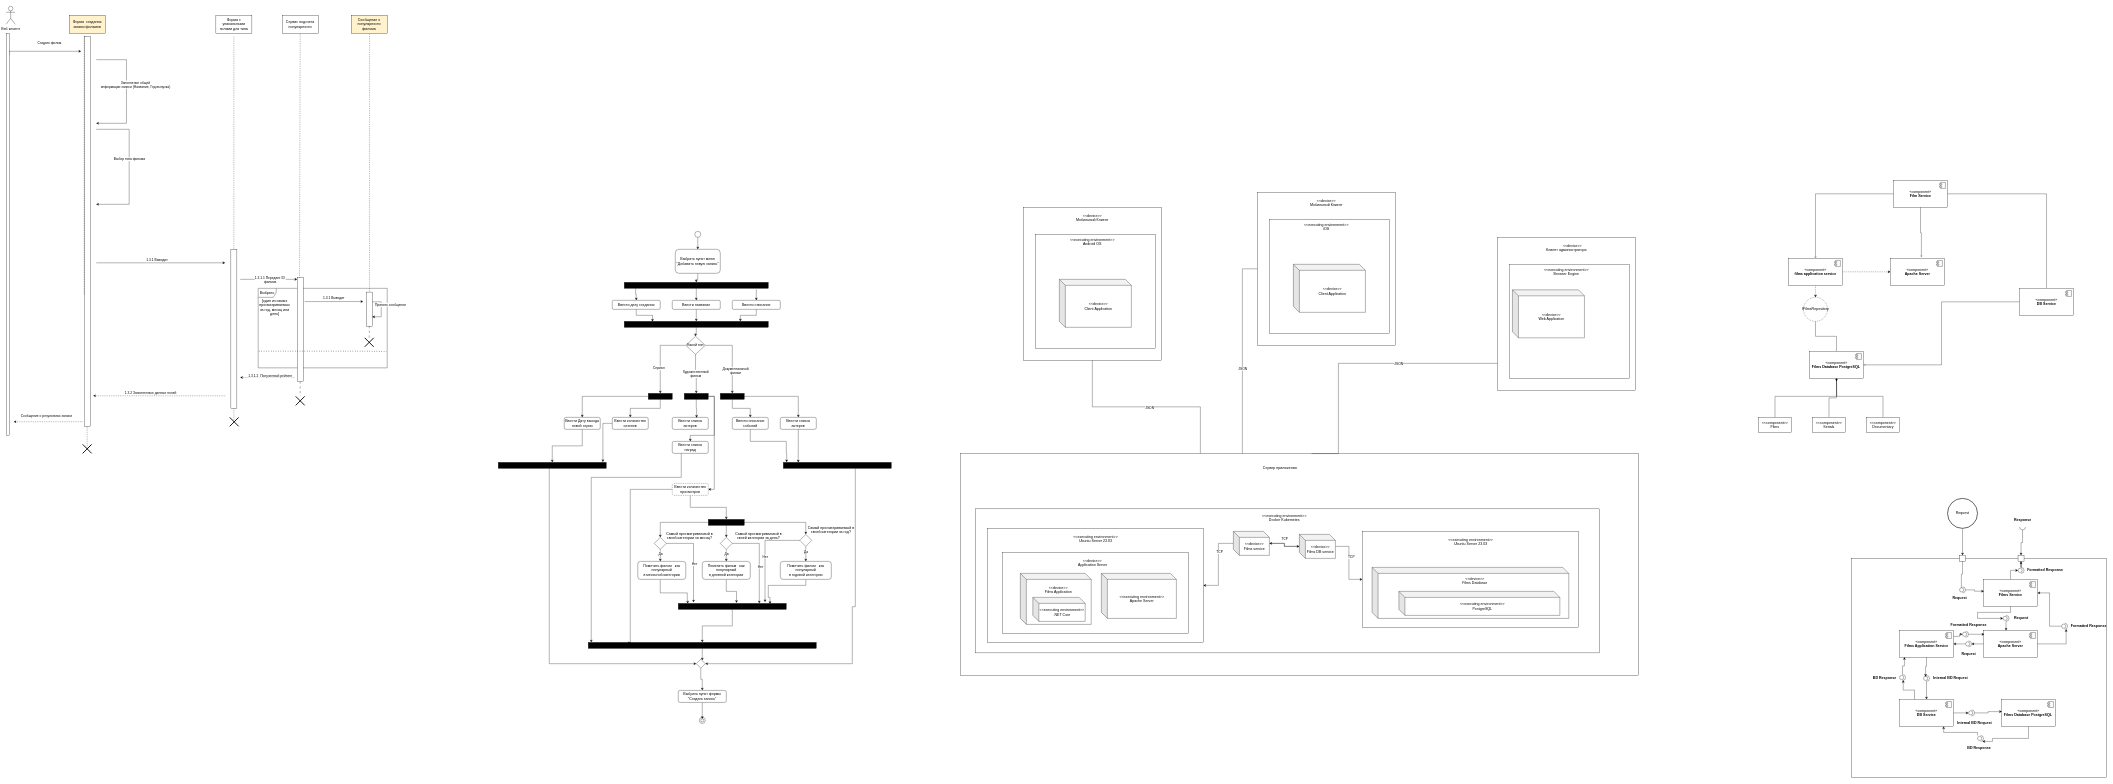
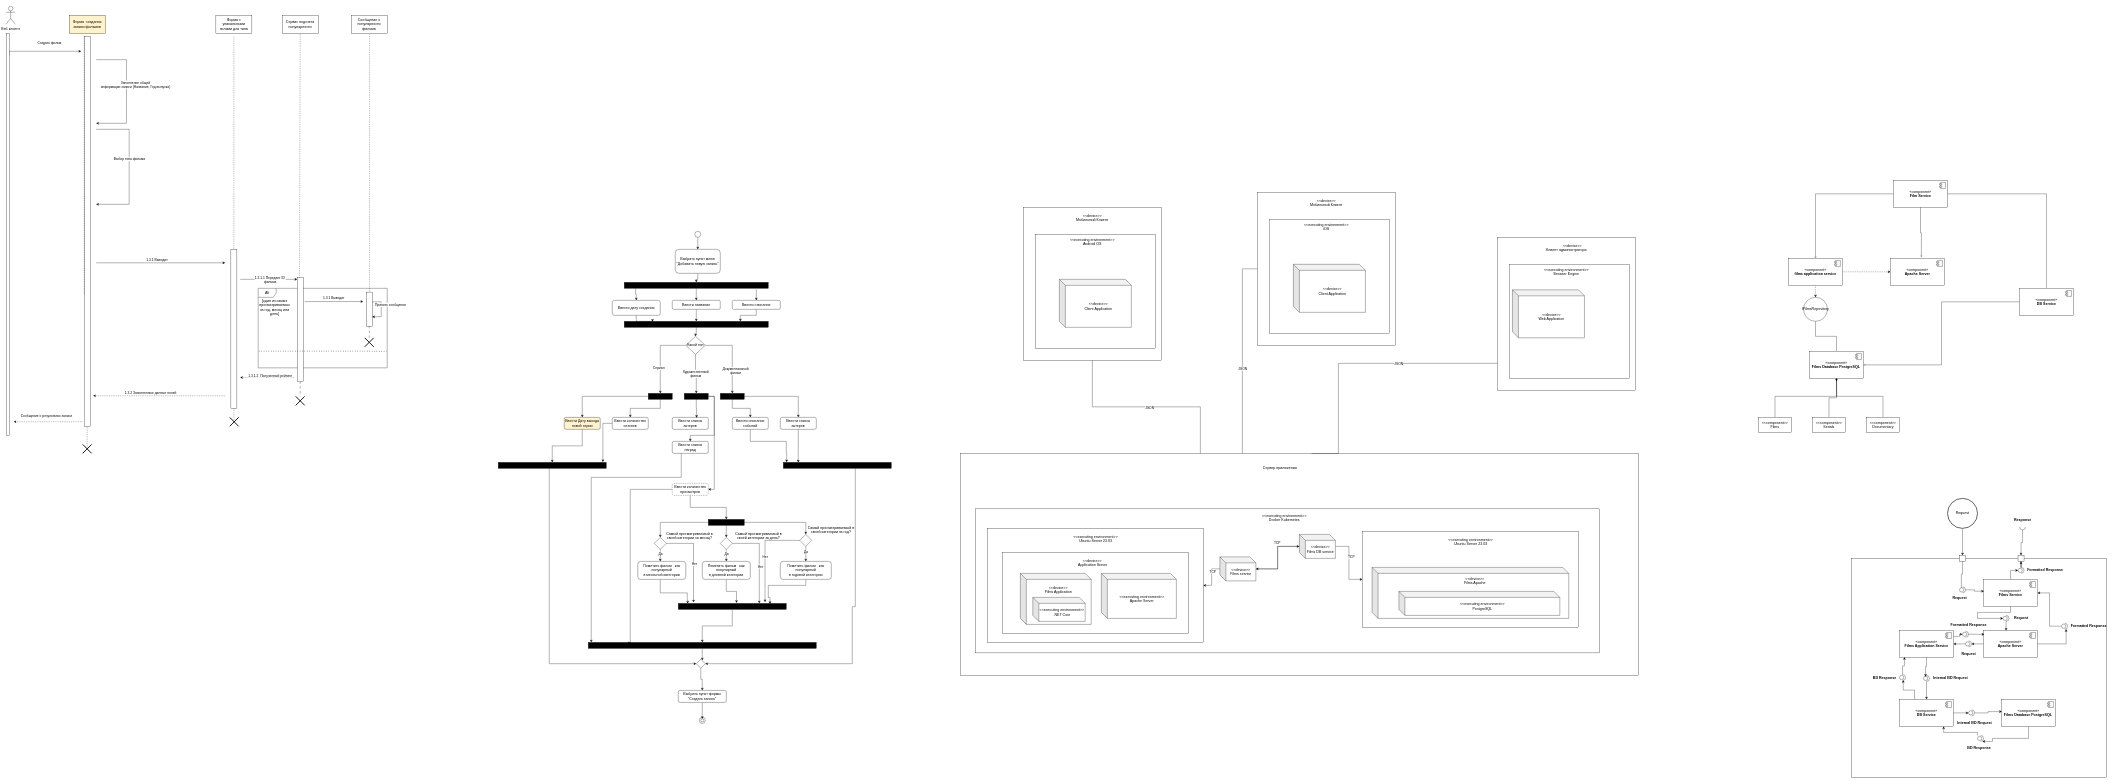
node "Сообщение о популярности фильма": fillcolor #fff2cc -> #ffffff
node "Выбрать": label "Выбрать" -> "Аlt"
node "Ввести дату создания": size 48x9 -> 48x15
node "IFilmsRepository": style dashed -> solid
node "Ввести Дату выхода новой серии": fillcolor #ffffff -> #fff2cc
node "<<device>> Films service": moved (1251, 543) -> (1238, 569)
node "<<device>> Films Database": label "<<device>> Films Database" -> "<<device>> Films Apache"
